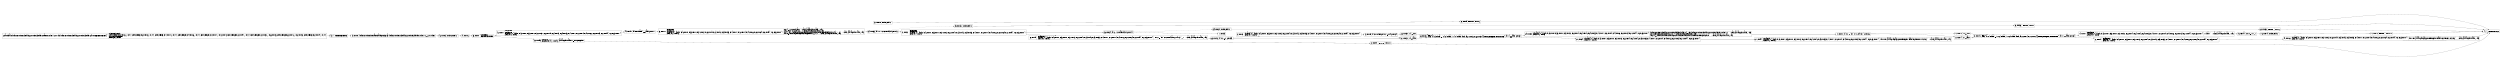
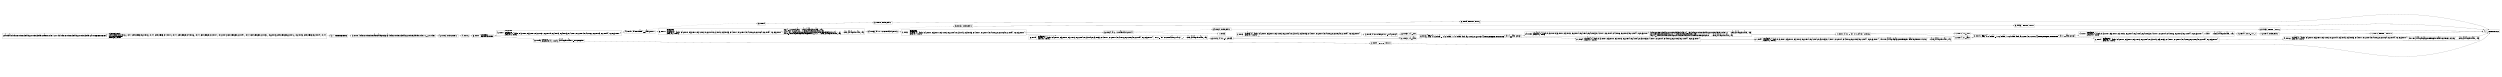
node "50: 0x000d": added
